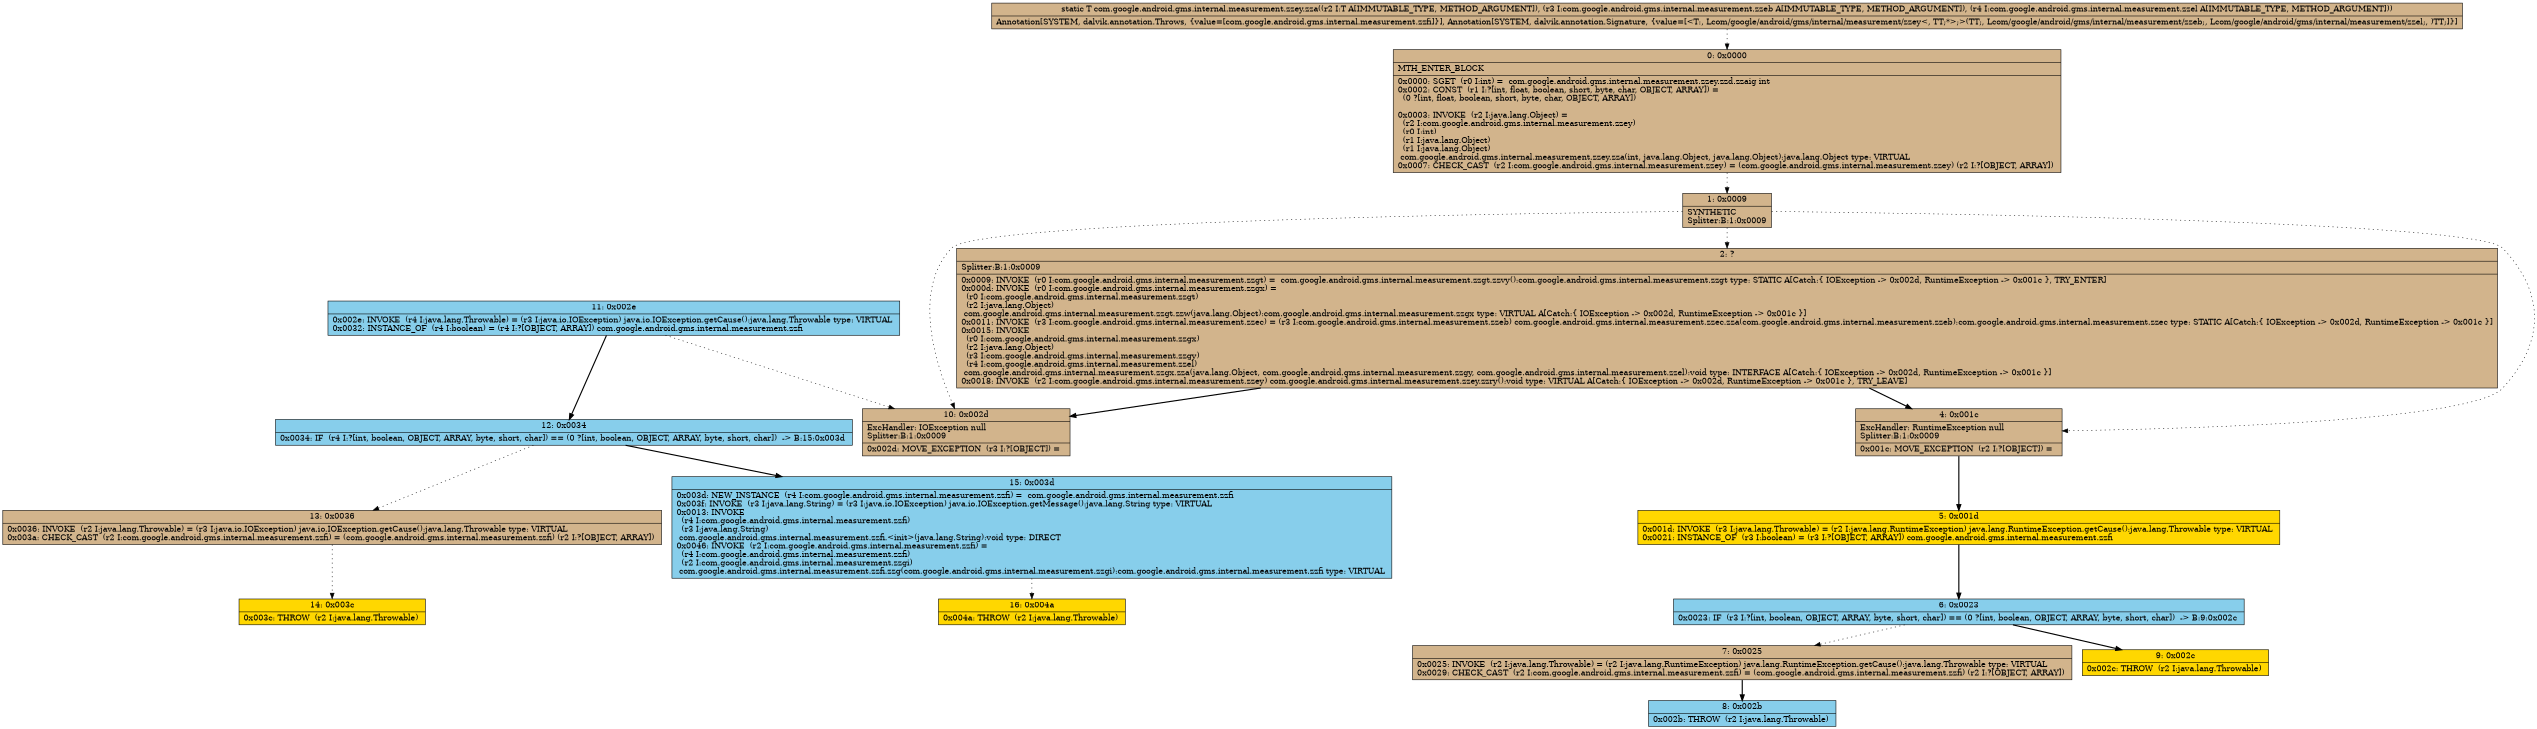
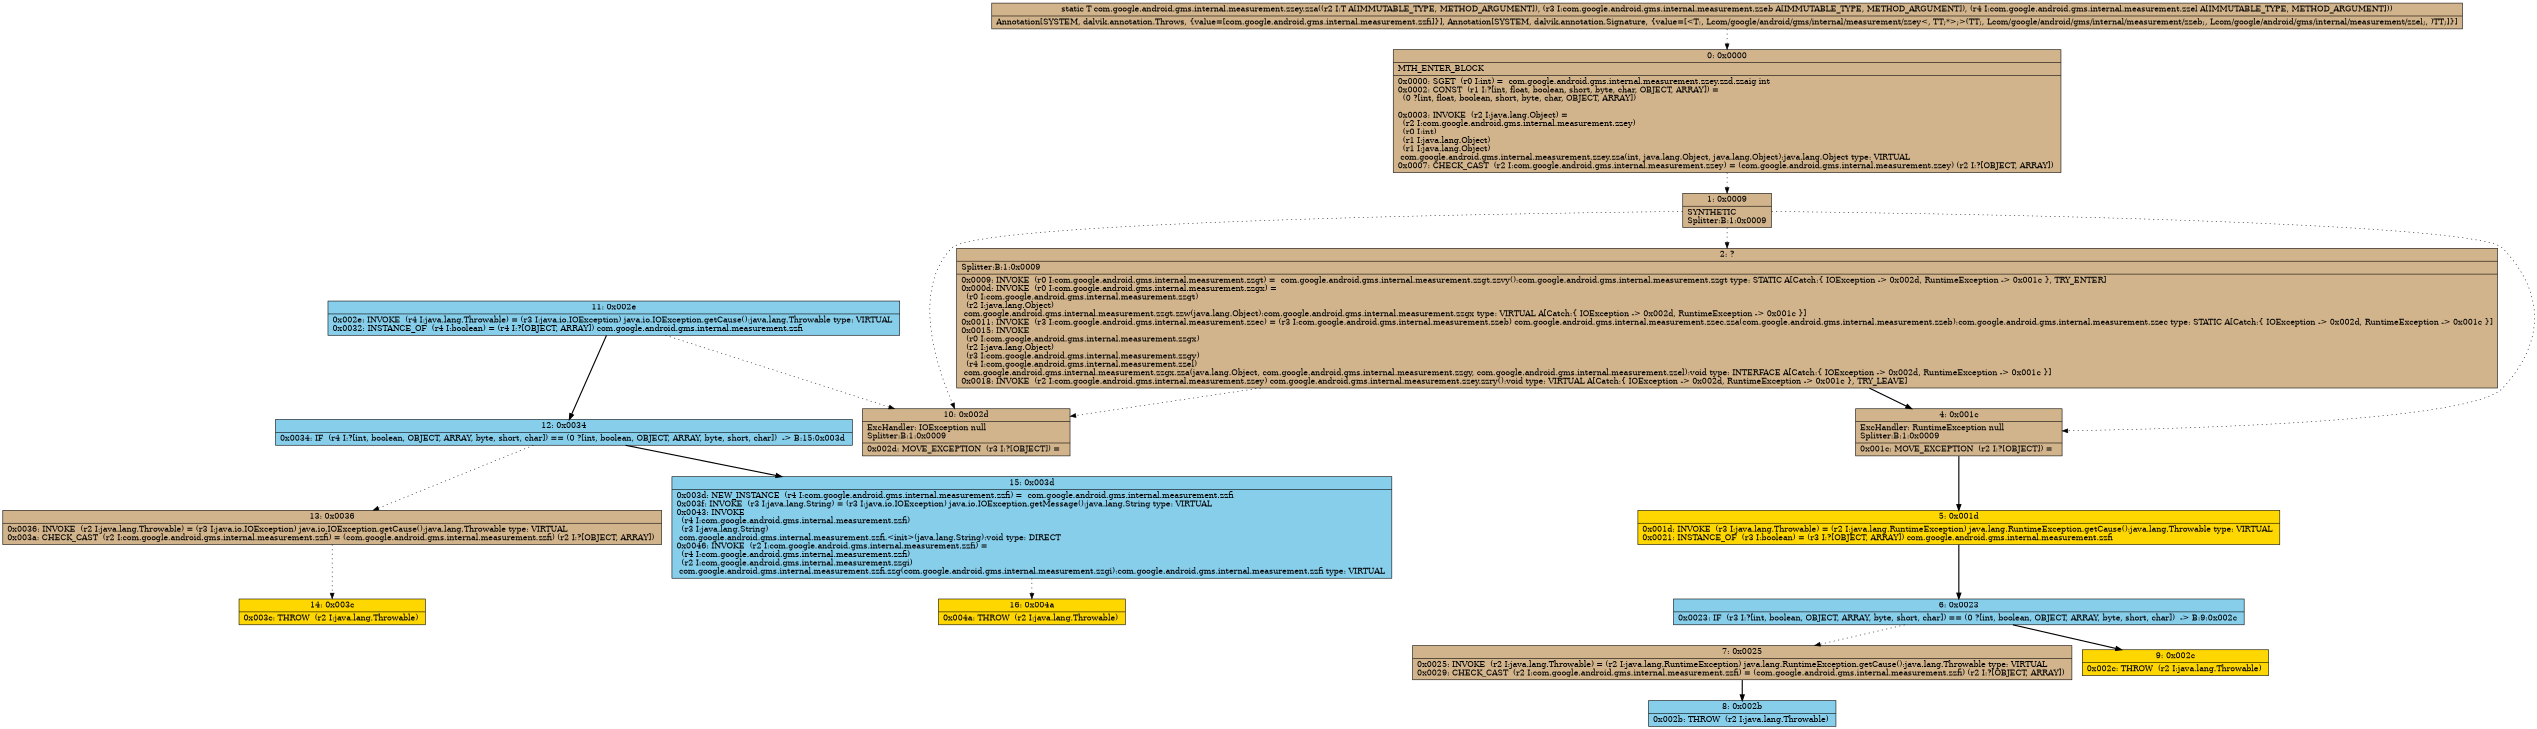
edge "2: ?" -> "10: 0x002d": style bold -> dotted
node "15: 0x003d": text "0x0013: INVOKE" -> "0x0043: INVOKE"
